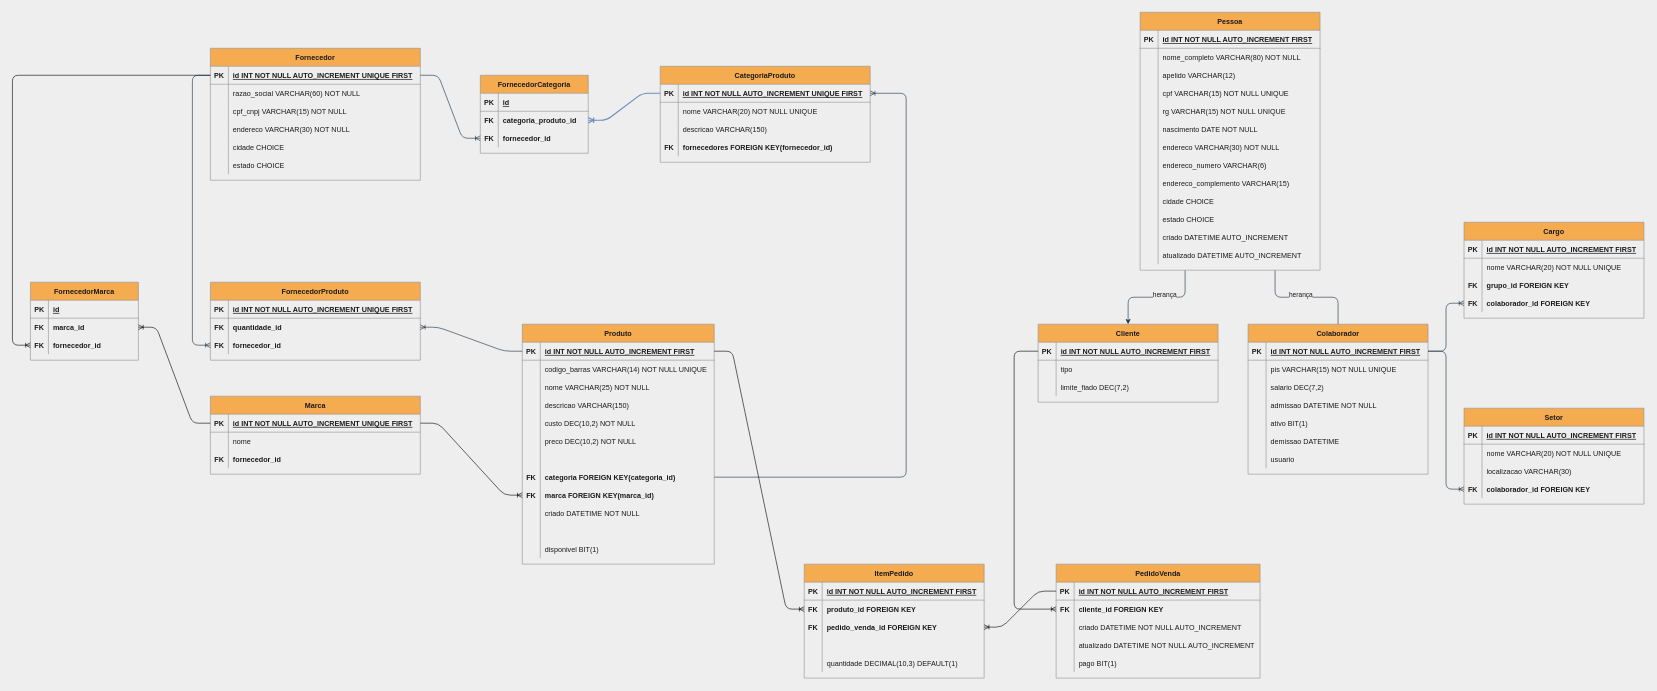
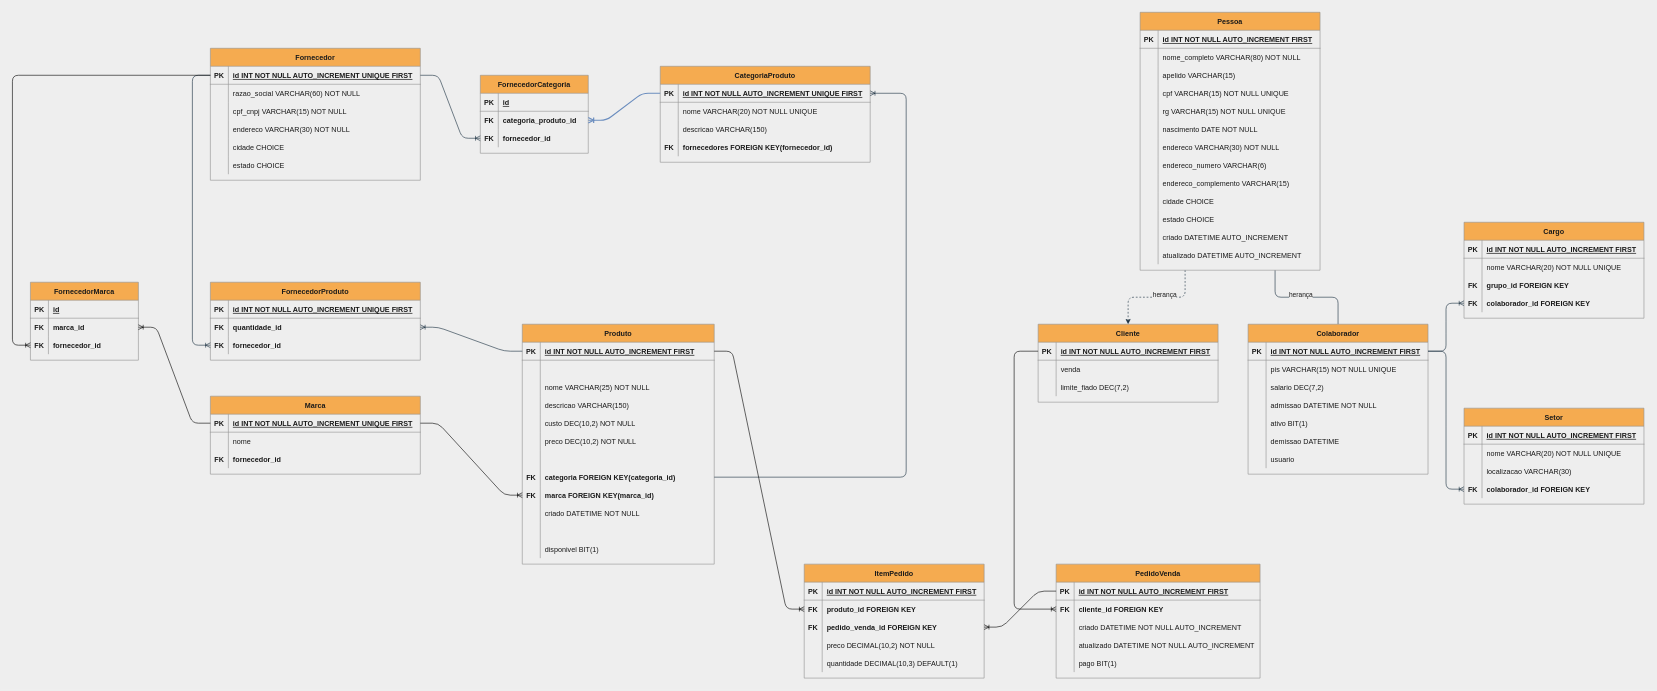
node "apelido VARCHAR(12)": label "apelido VARCHAR(12)" -> "apelido VARCHAR(15)"
edge "Pessoa" -> "Cliente": style solid -> dashed
node "codigo_barras VARCHAR(14) NOT NULL UNIQUE": removed
node "tipo": label "tipo" -> "venda"
node "preco DECIMAL(10,2) NOT NULL": added
